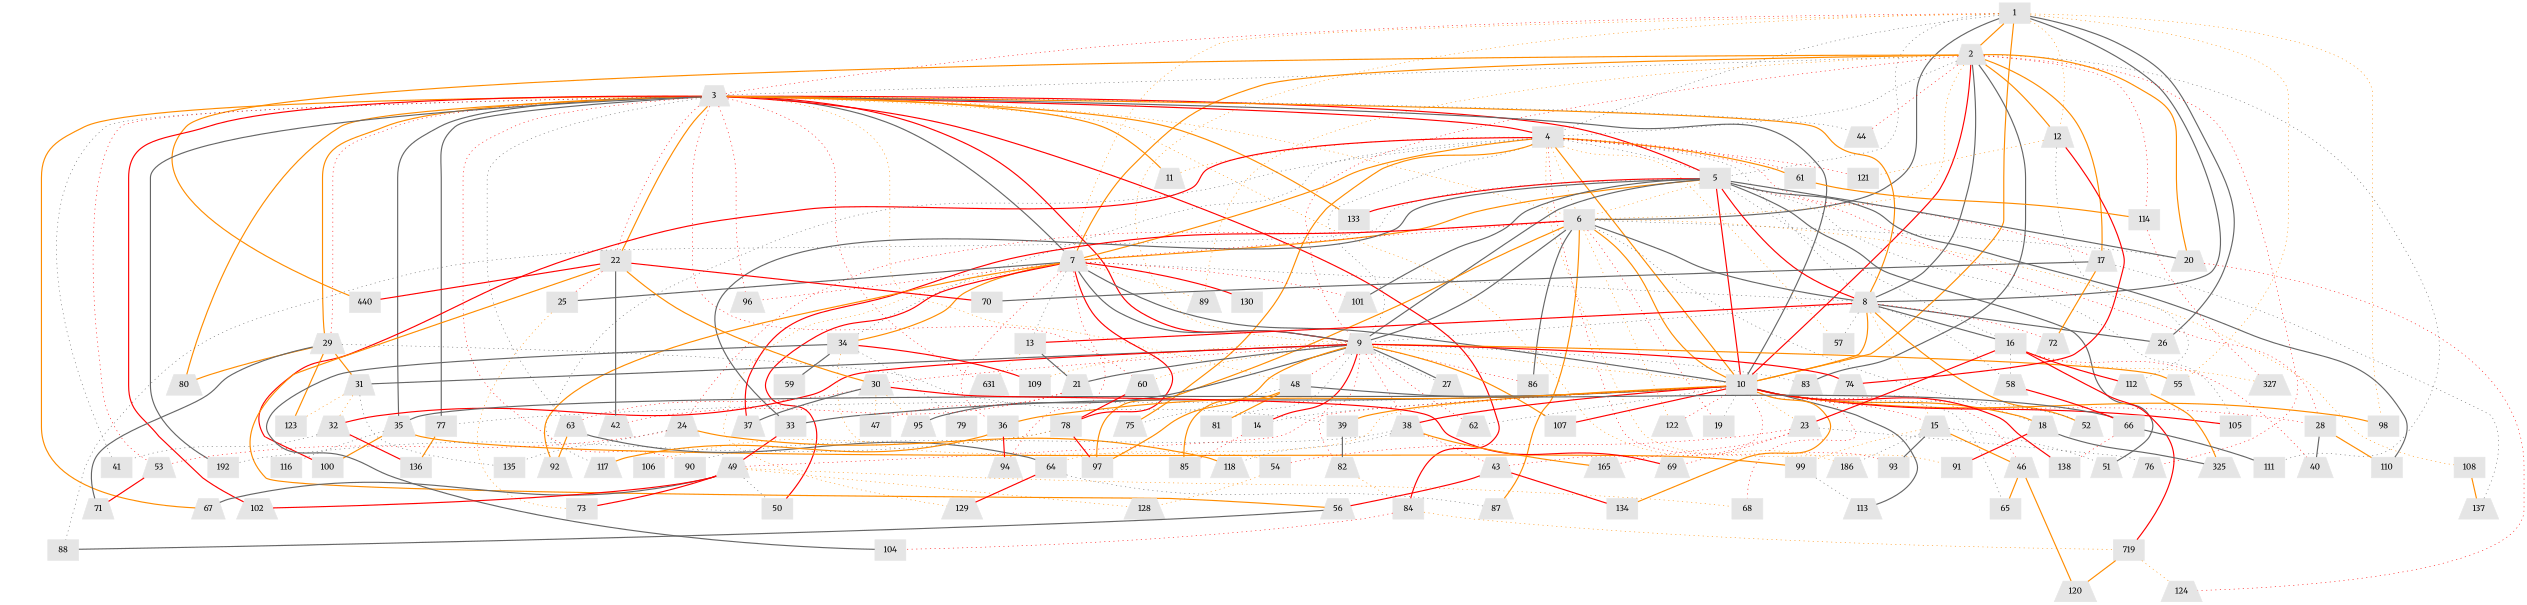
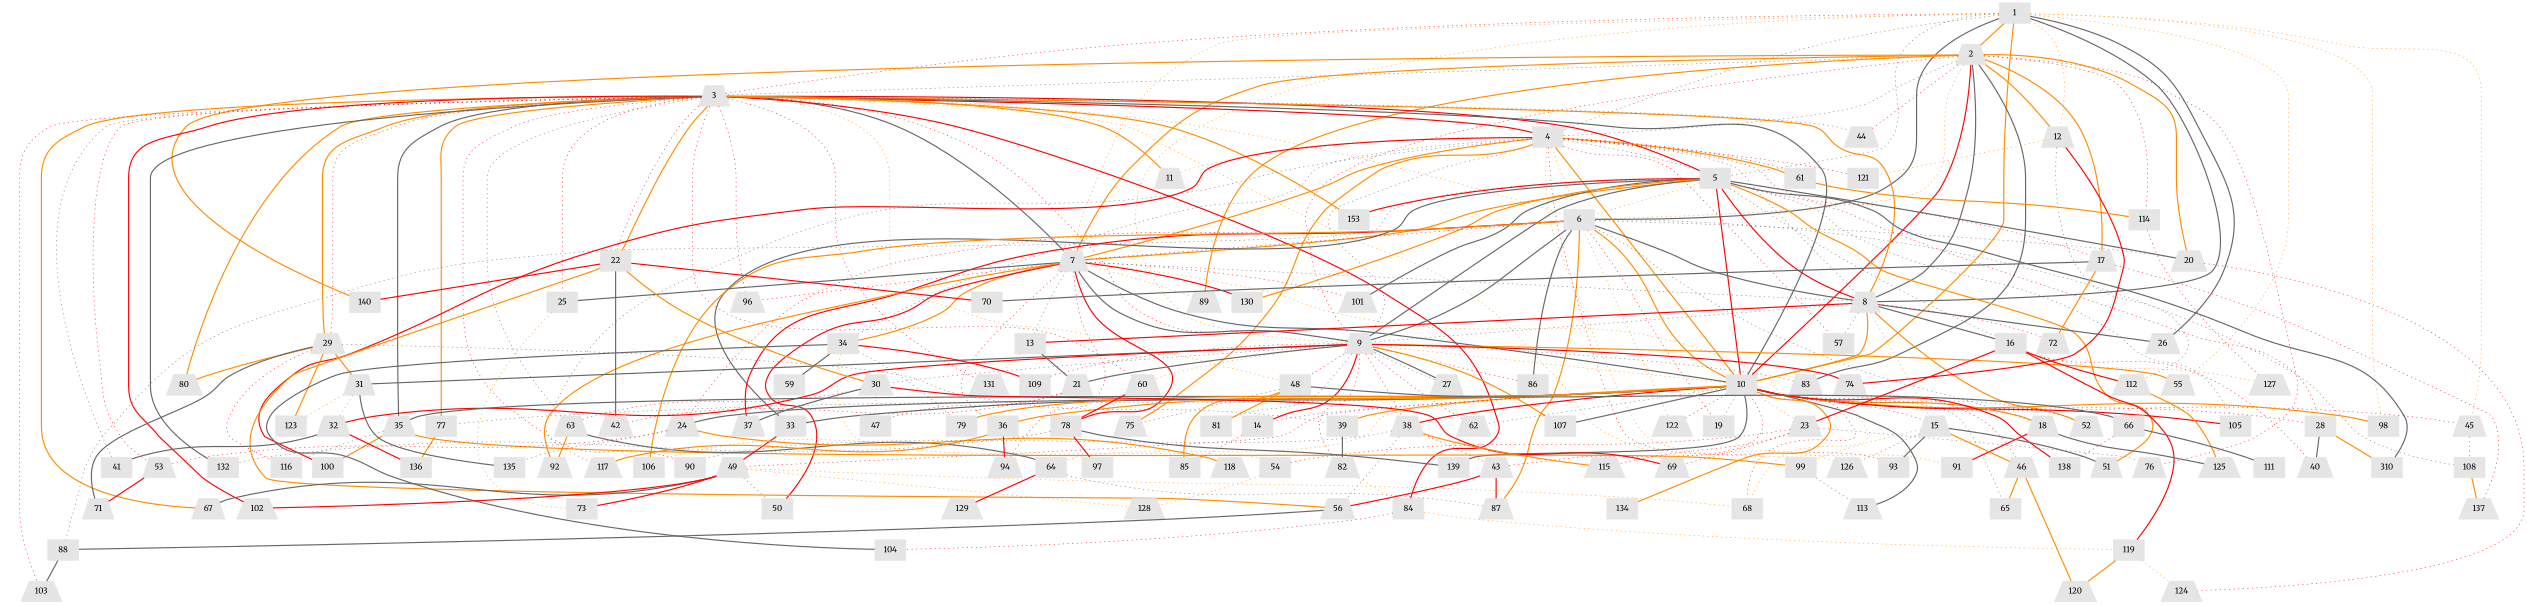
edge "2" -- "89": style dotted -> bold
edge "3" -- "77": color gray40 -> darkorange
edge "2" -- "111": removed
edge "3" -- "9": style bold -> dotted
edge "4" -- "57": color darkorange -> red
node "133": label "133" -> "153"
edge "5" -- "130": added
edge "6" -- "108": color darkorange -> gray40
edge "22" -- "25": now "3" -- "25"
node "440": label "440" -> "140"
edge "5" -- "51": color gray40 -> darkorange
edge "6" -- "97": now "6" -- "106"
edge "7" -- "129": now "7" -- "68"
edge "17" -- "137": color gray40 -> red
edge "9" -- "109": color darkorange -> red
edge "9" -- "30": color red -> gray40
node "631": label "631" -> "131"
node "58": removed
node "327": label "327" -> "127"
edge "9" -- "97": removed
edge "10" -- "79": added
edge "10" -- "24": added
edge "29" -- "116": added
edge "10" -- "107": color red -> gray40
node "95": removed
node "45": added
edge "15" -- "51": style dotted -> bold
edge "32" -- "41": style dotted -> bold
edge "38" -- "118": now "38" -- "56"
edge "31" -- "135": style dotted -> bold
node "192": label "192" -> "132"
node "139": added
node "165": label "165" -> "115"
node "186": label "186" -> "126"
node "325": label "325" -> "125"
node "110": label "110" -> "310"
edge "43" -- "134": now "43" -- "87"
node "719": label "719" -> "119"
node "103": added
